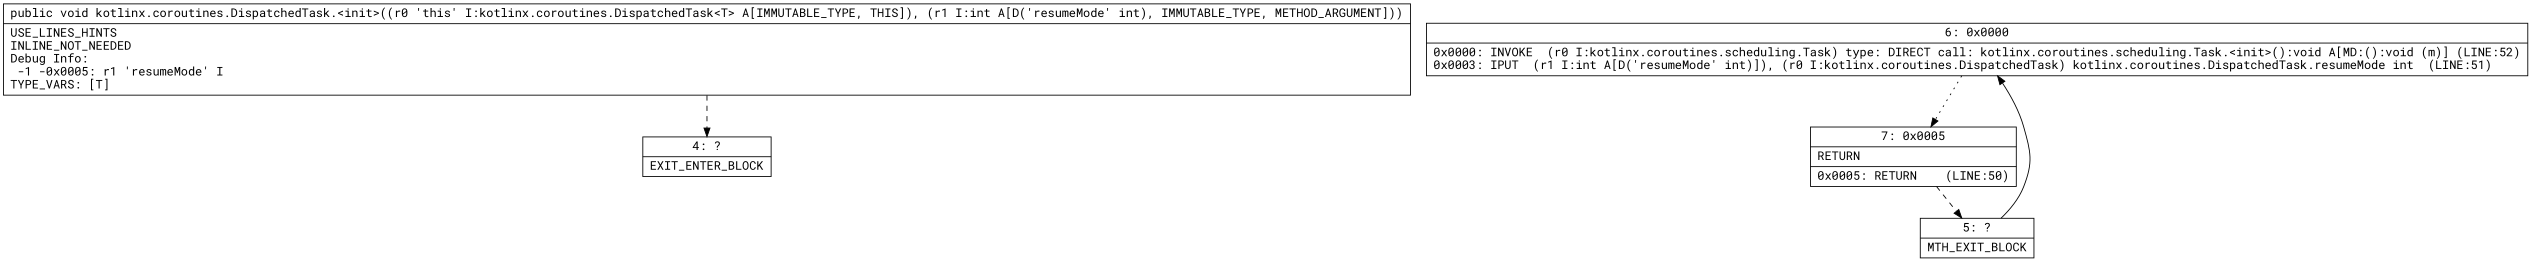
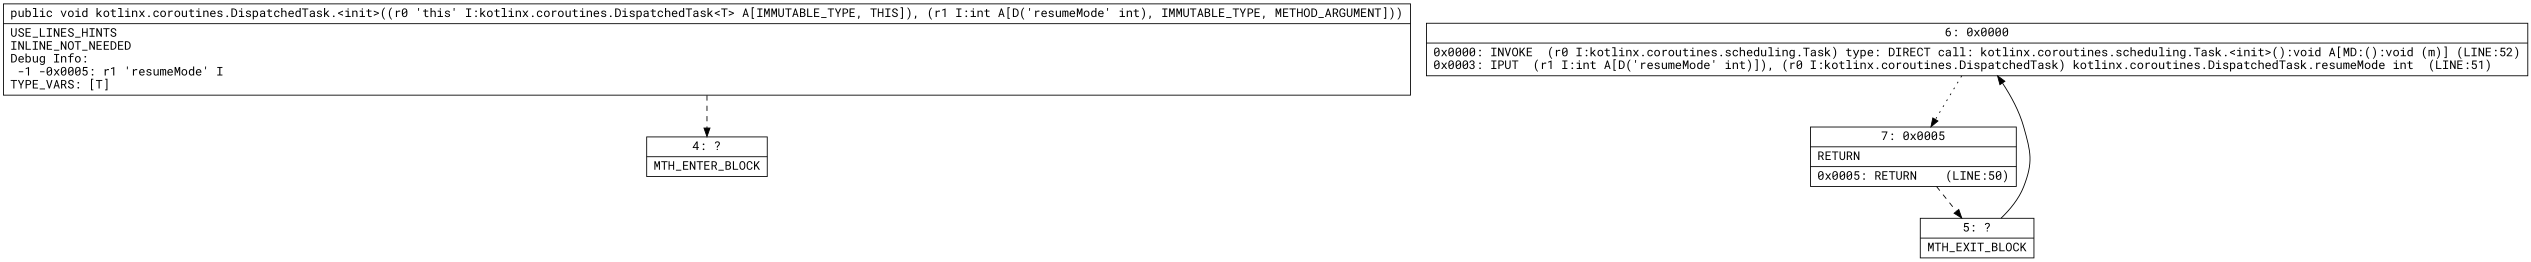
node "4: ?": text "EXIT_ENTER_BLOCK" -> "MTH_ENTER_BLOCK"
